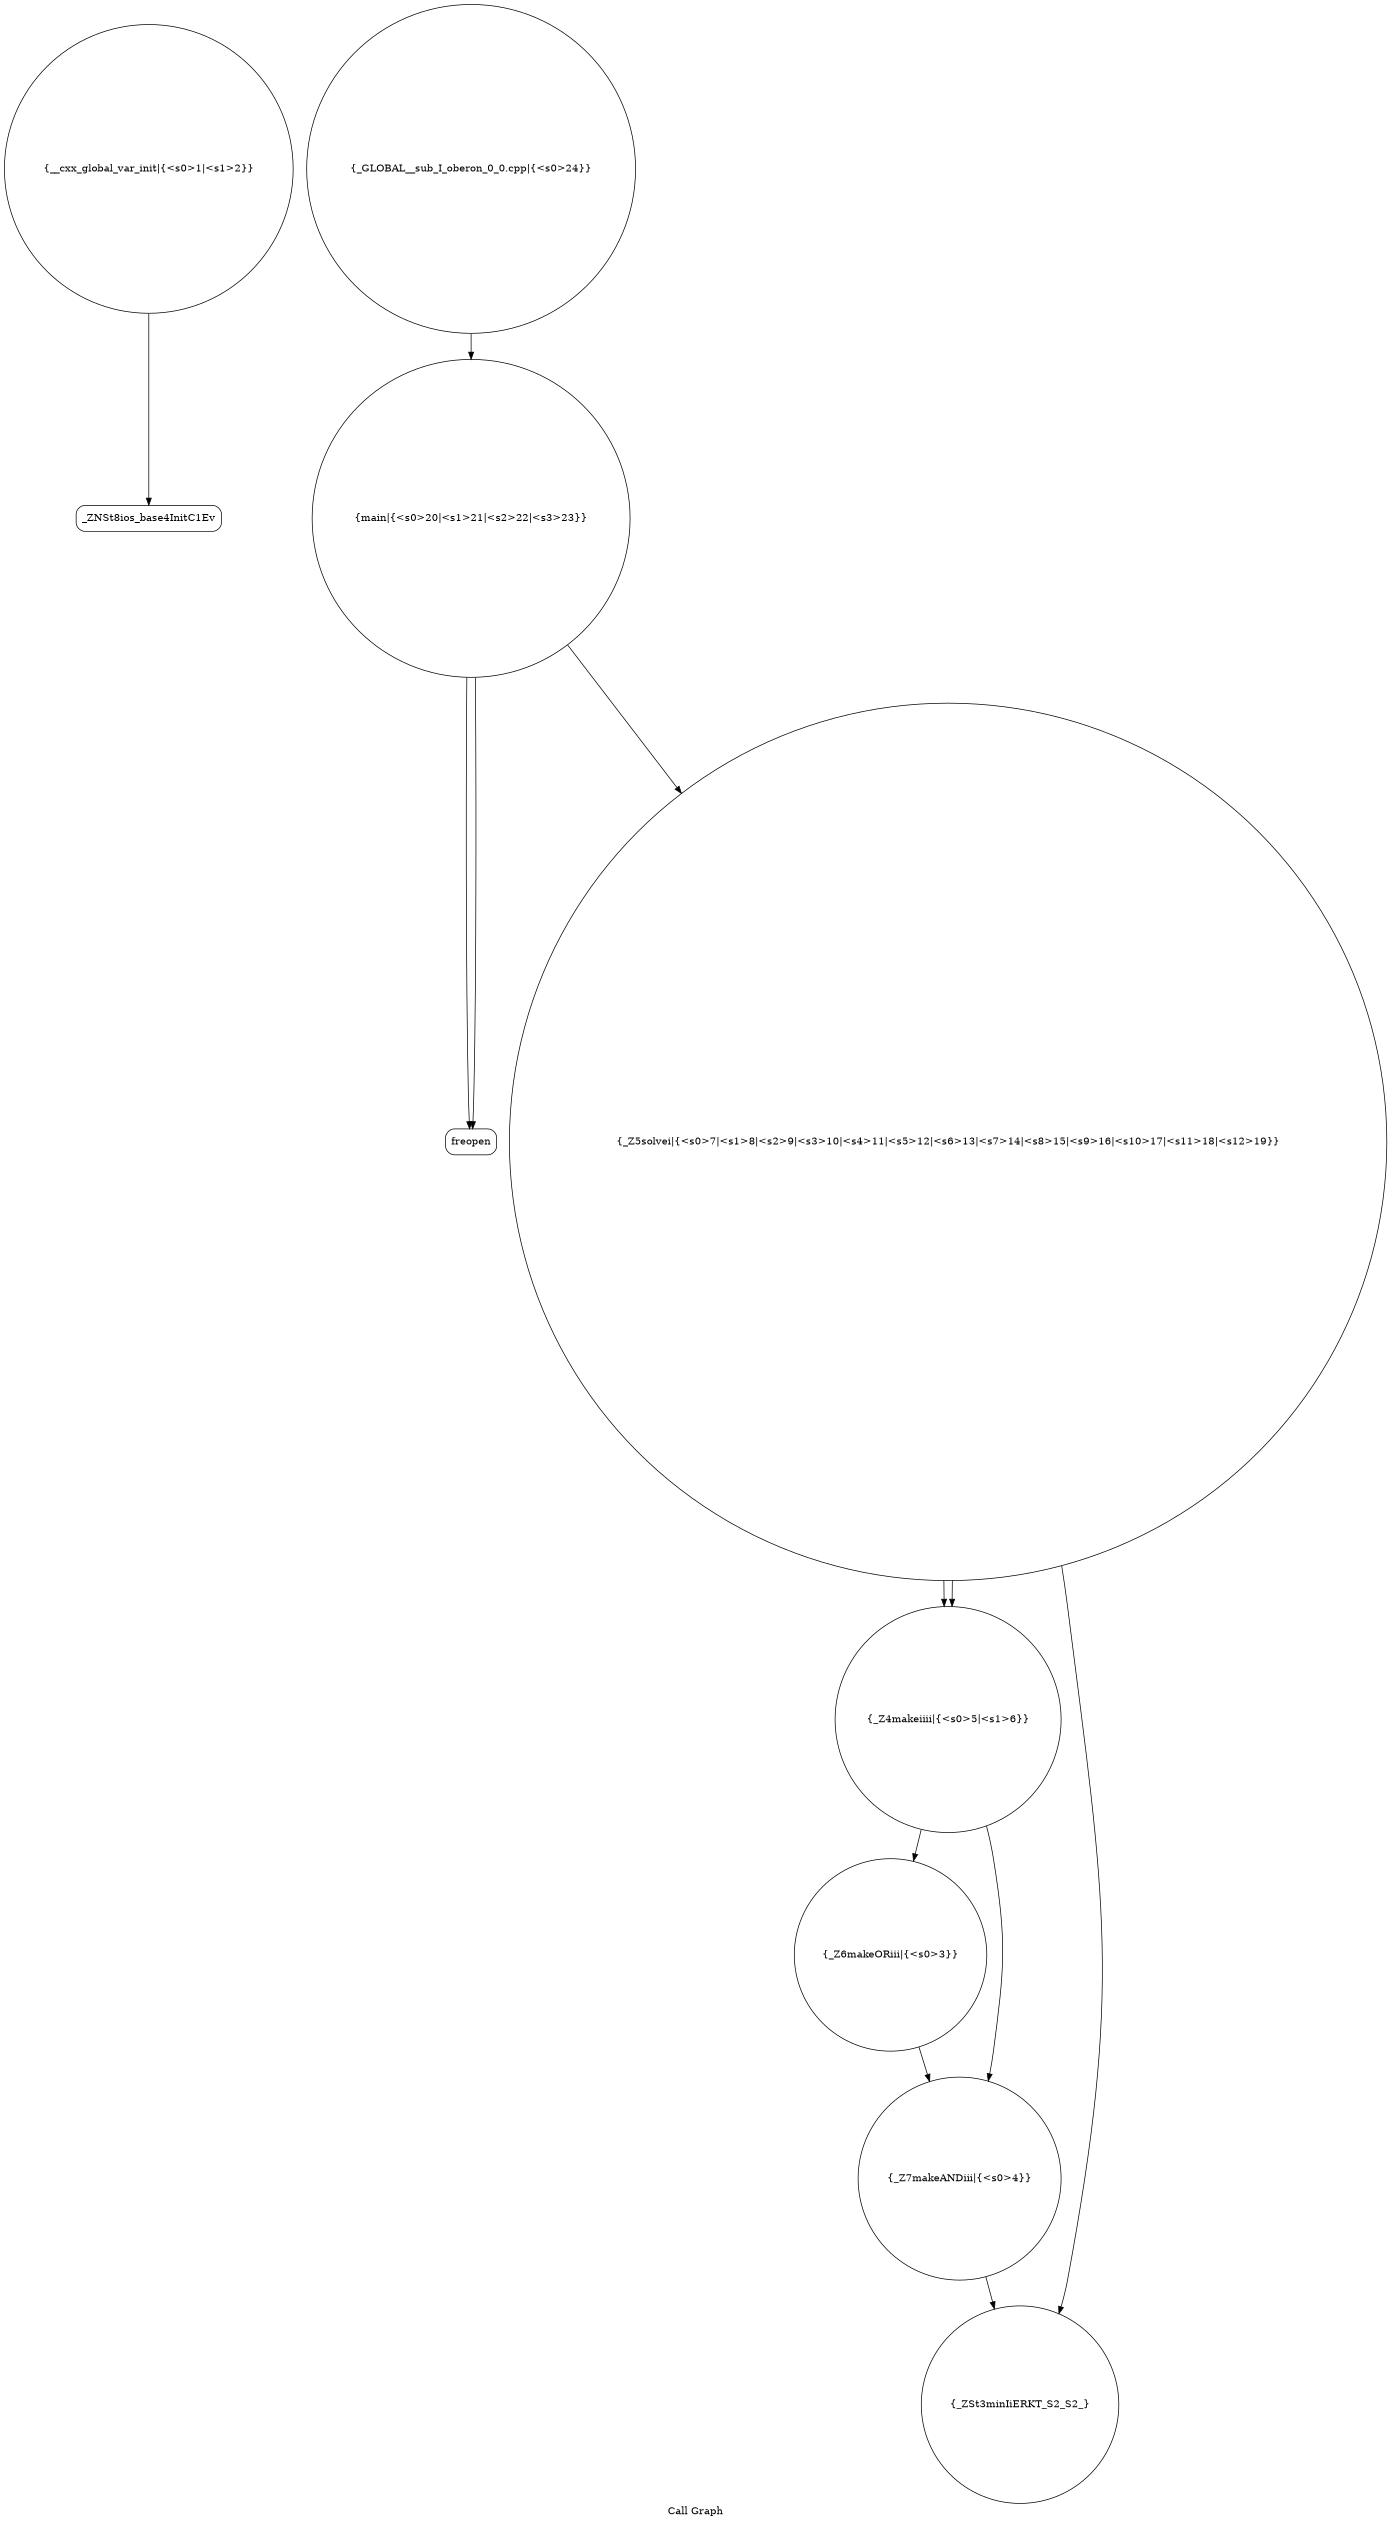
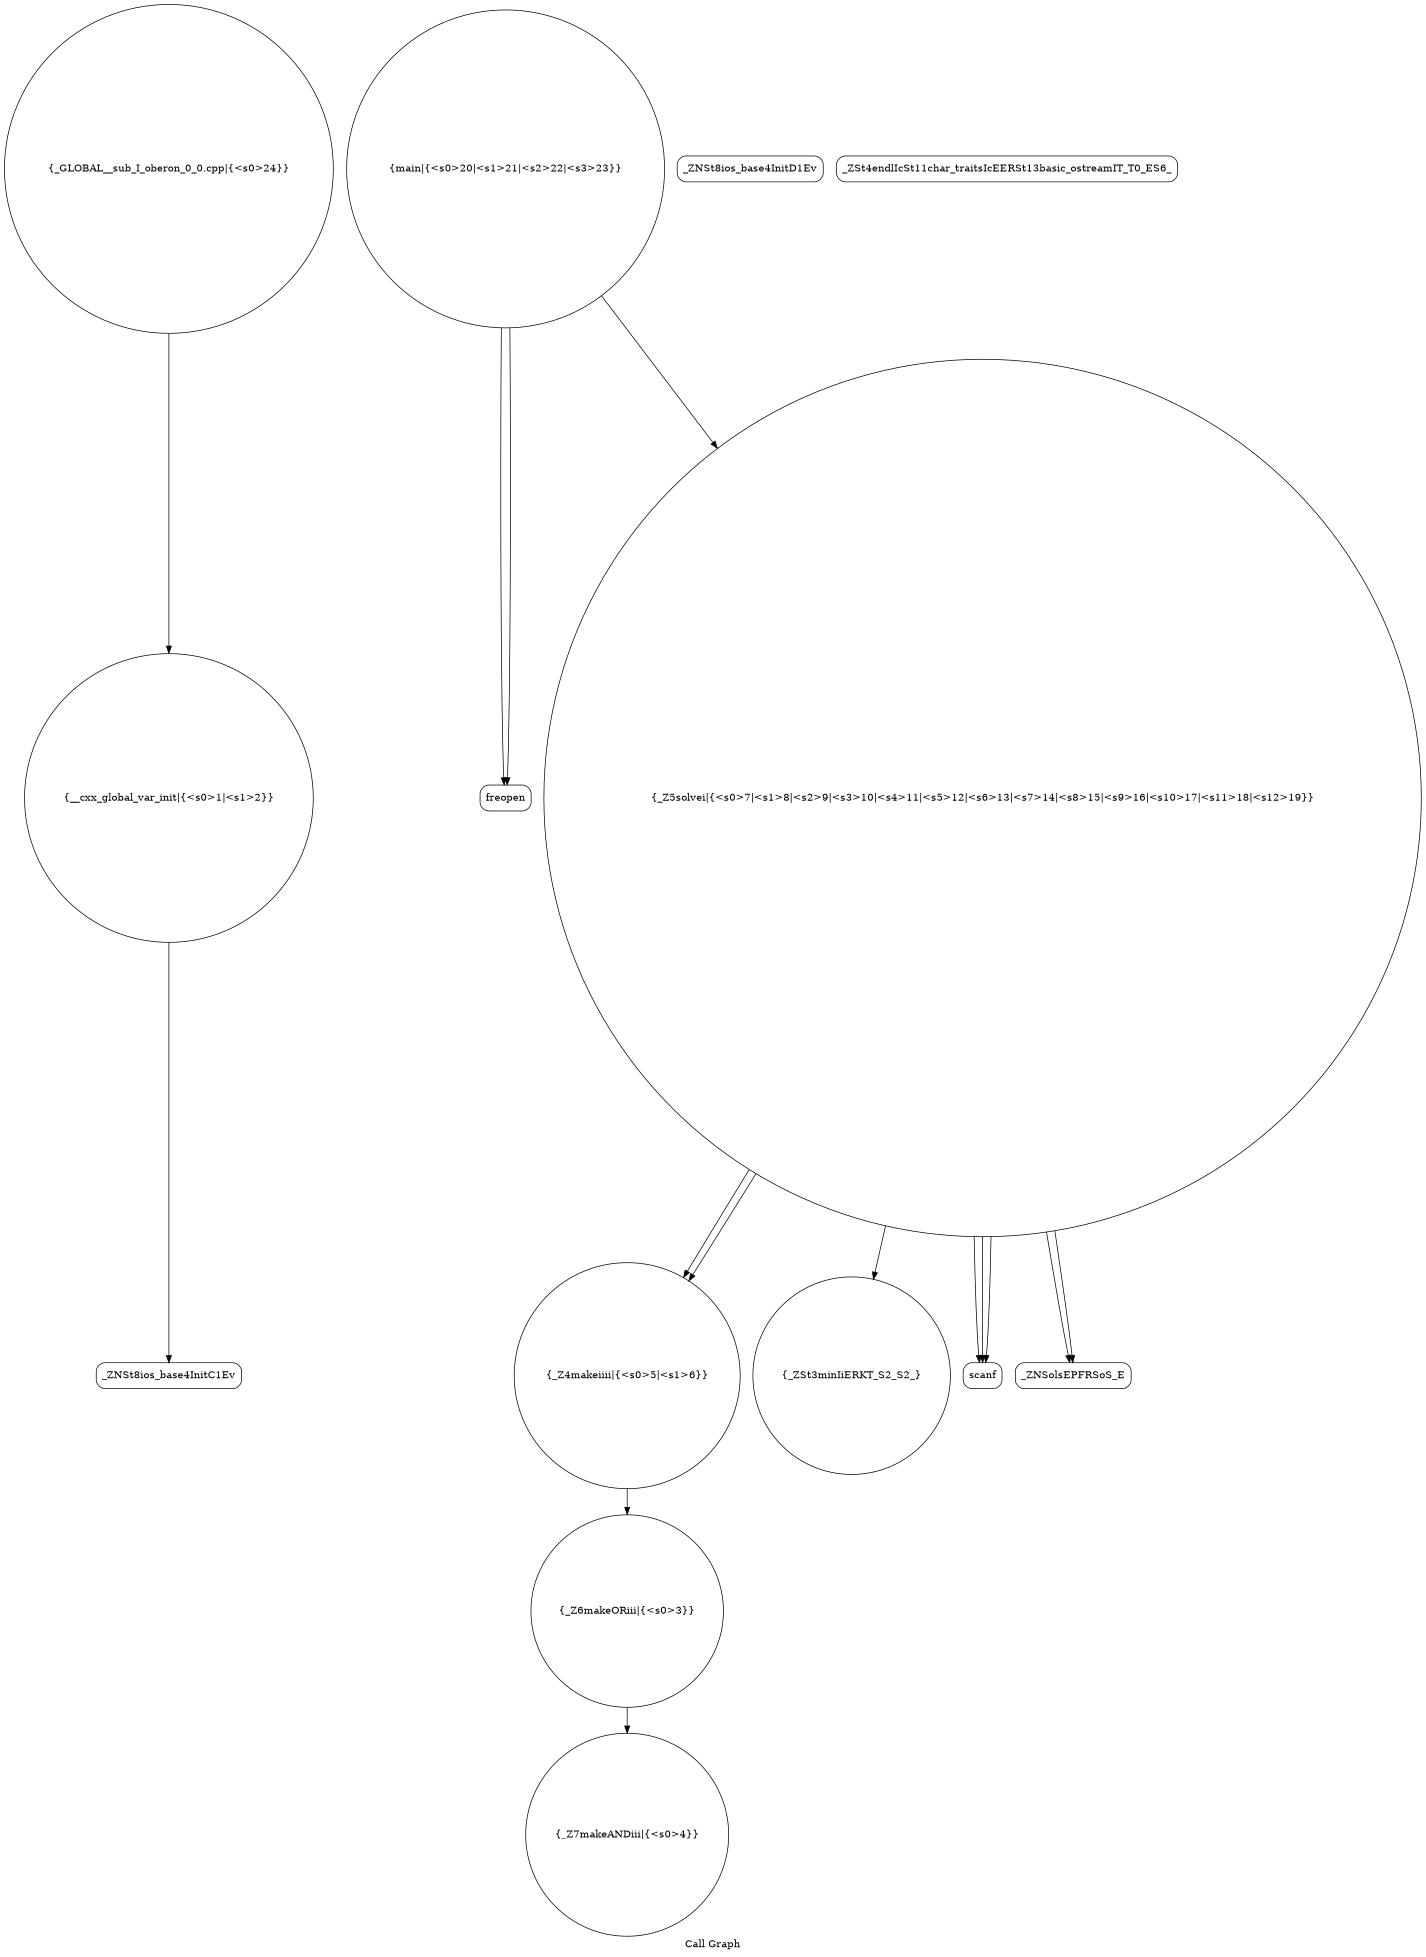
node "_ZNSt8ios_base4InitD1Ev": added
node "_ZSt4endlIcSt11char_traitsIcEERSt13basic_ostreamIT_T0_ES6_": added
edge "{_GLOBAL__sub_I_oberon_0_0.cpp|{<s0>24}}" -> "{main|{<s0>20|<s1>21|<s2>22|<s3>23}}": now "{_GLOBAL__sub_I_oberon_0_0.cpp|{<s0>24}}" -> "{__cxx_global_var_init|{<s0>1|<s1>2}}"
node "scanf": added
node "_ZNSolsEPFRSoS_E": added
edge "{_Z4makeiiii|{<s0>5|<s1>6}}" -> "{_Z7makeANDiii|{<s0>4}}": removed
edge "{_Z7makeANDiii|{<s0>4}}" -> "{_ZSt3minIiERKT_S2_S2_}": removed
